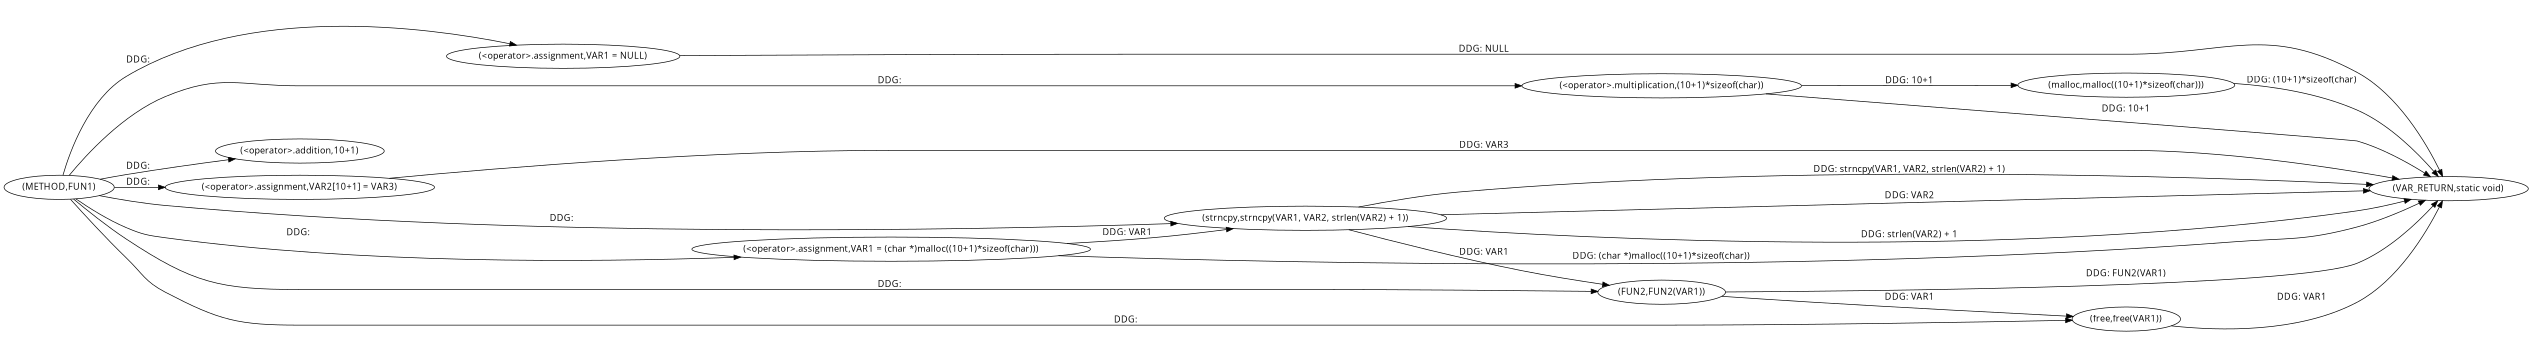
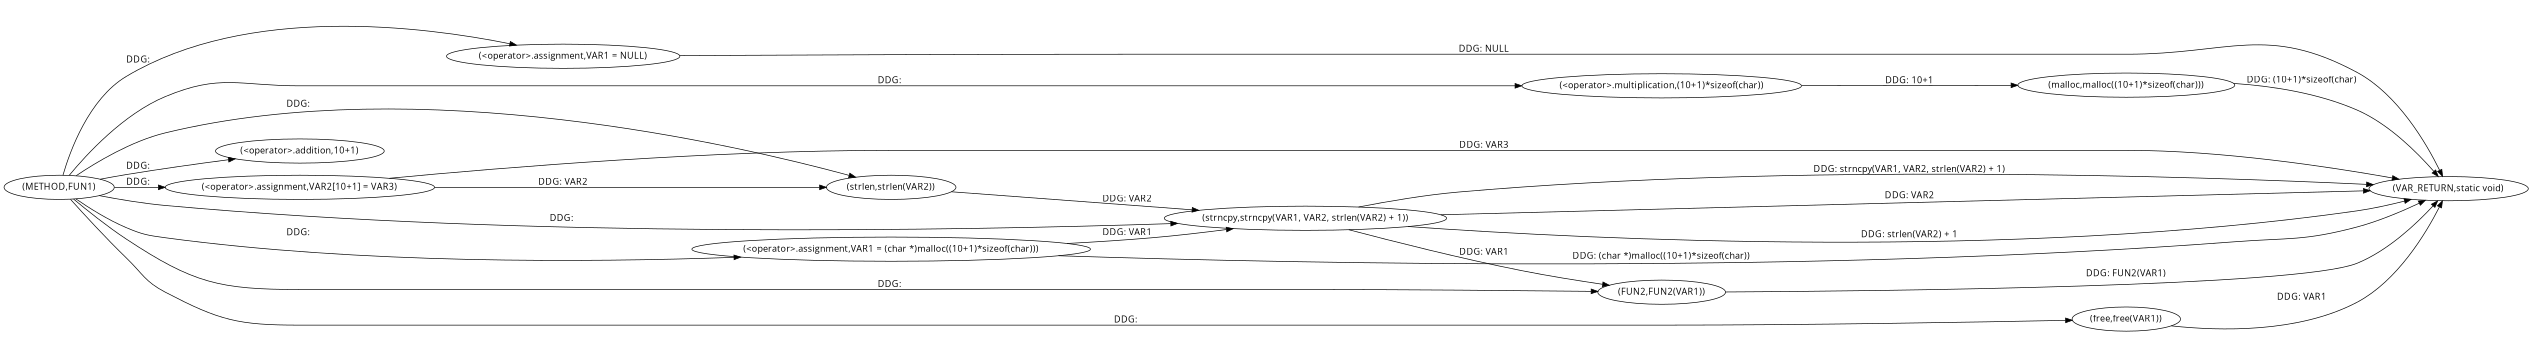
edge "(<operator>.multiplication,(10+1)*sizeof(char))" -> "(VAR_RETURN,static void)": removed, label "DDG: 10+1"
node "(strlen,strlen(VAR2))": added
edge "(FUN2,FUN2(VAR1))" -> "(free,free(VAR1))": removed, label "DDG: VAR1"
